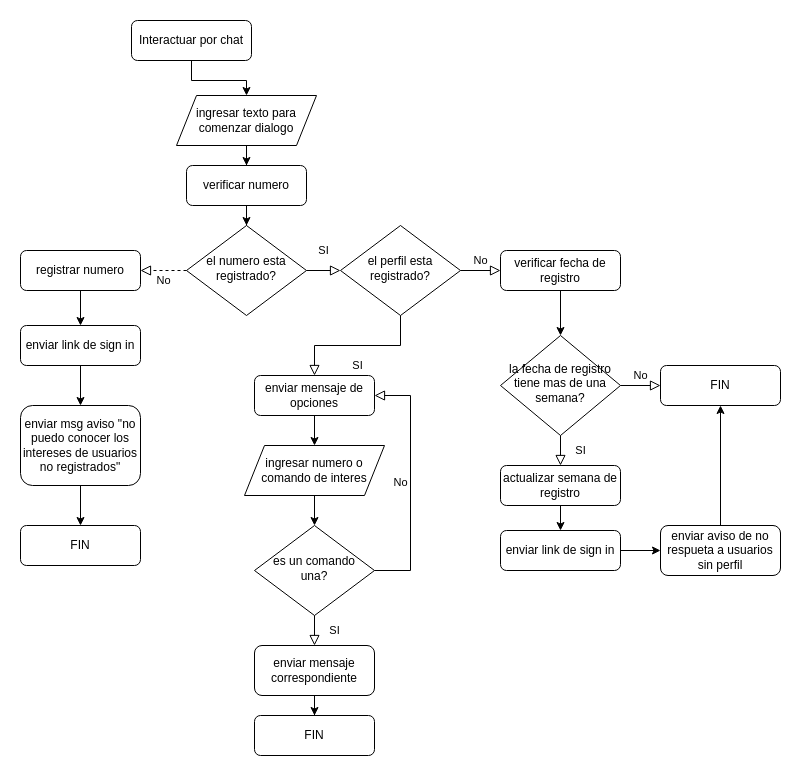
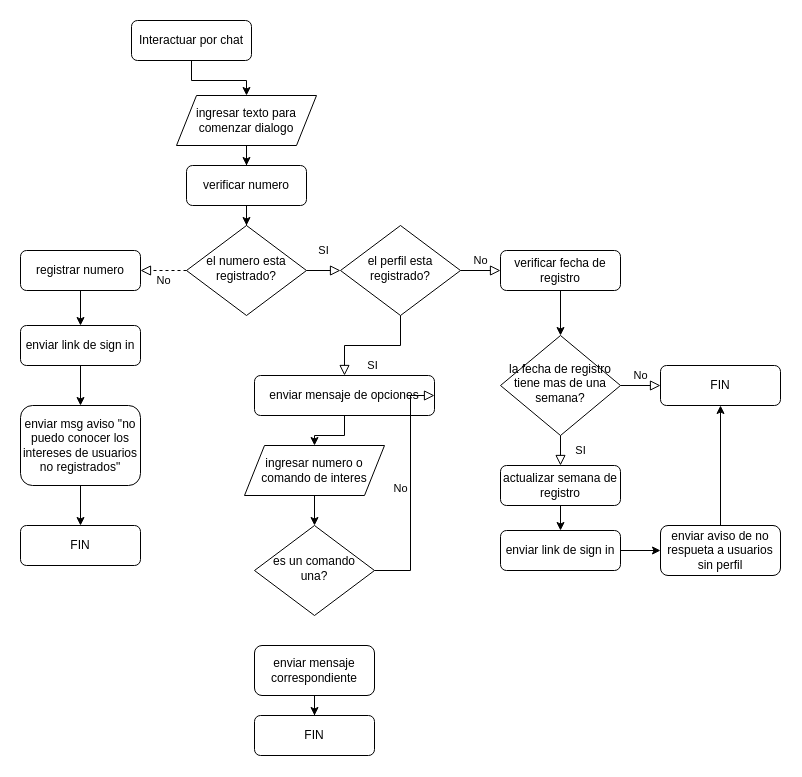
node "enviar mensaje de opciones": size 120x40 -> 180x40
edge "es un comando una?" -> "enviar mensaje correspondiente": removed, label "SI"
